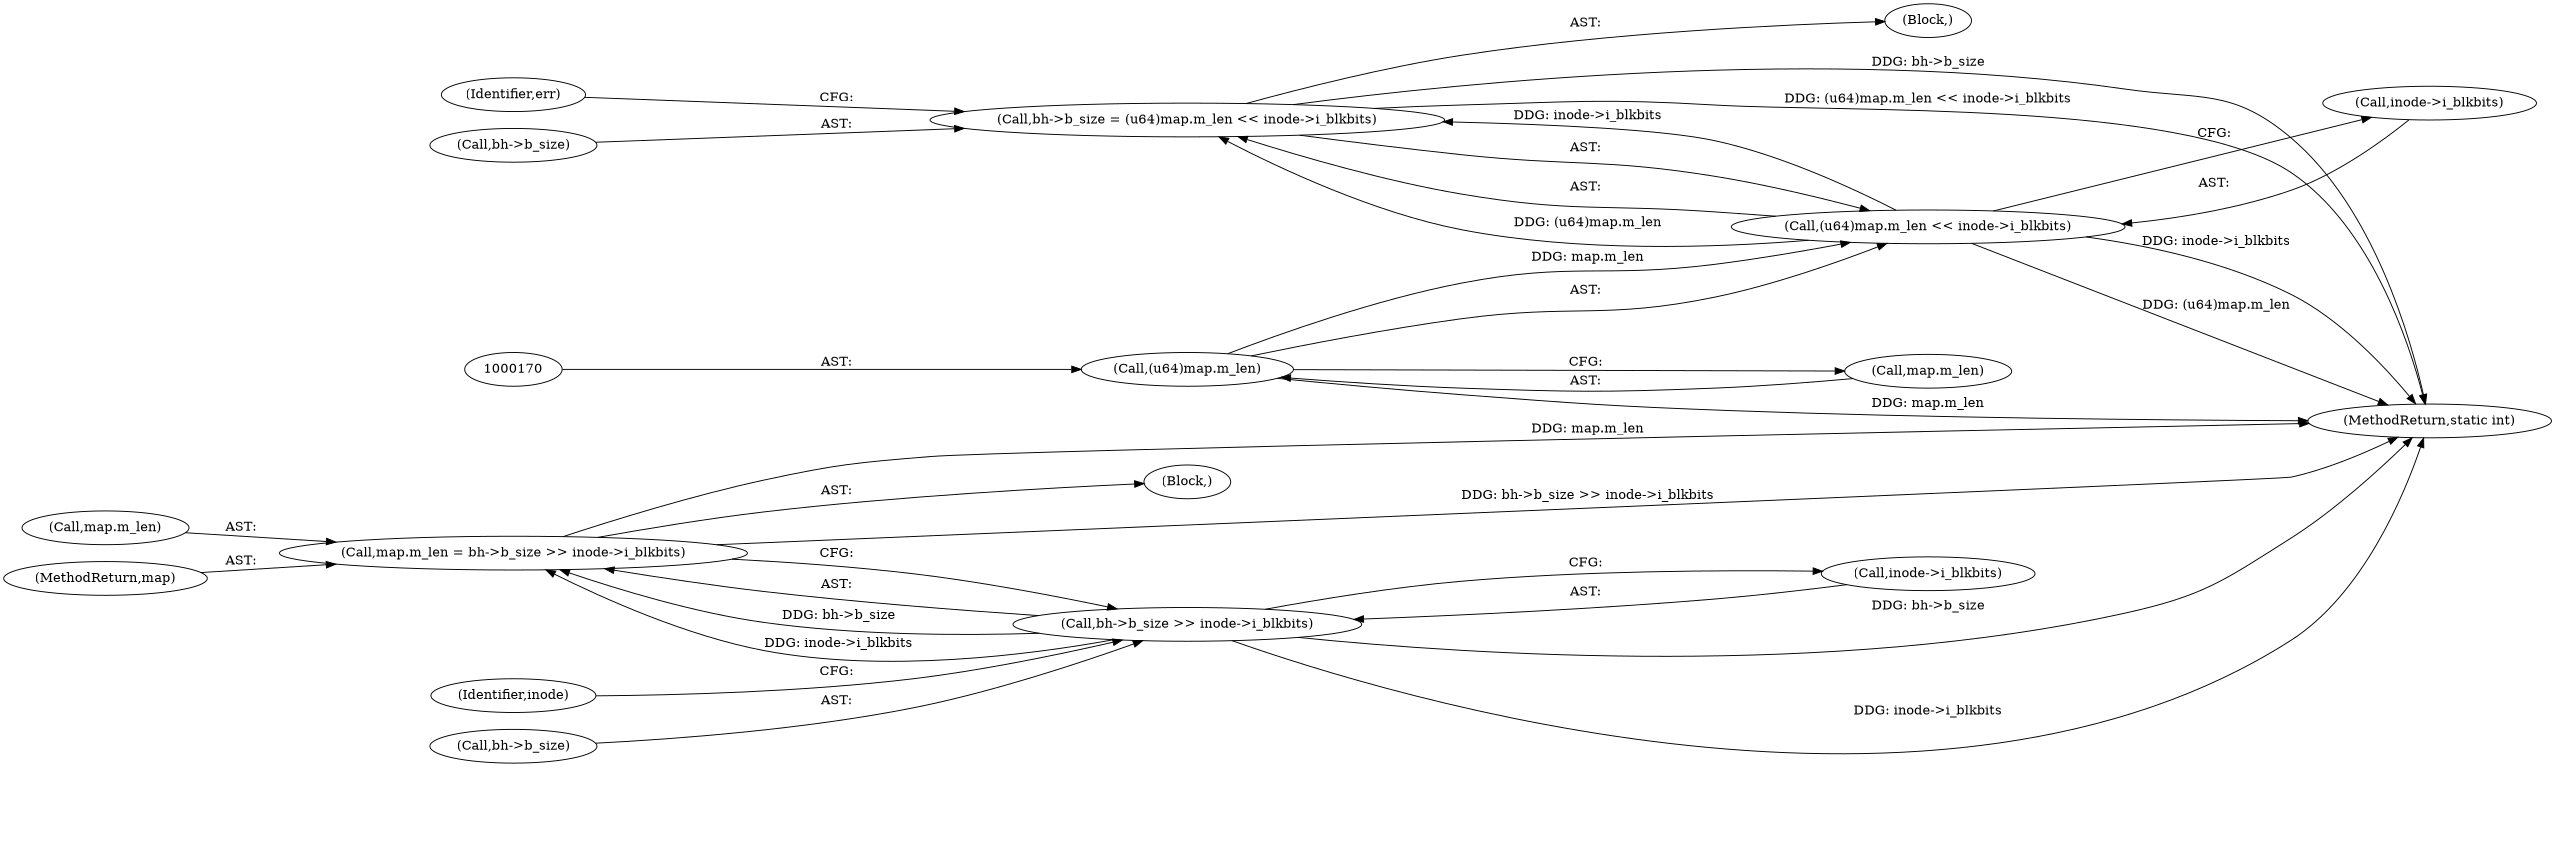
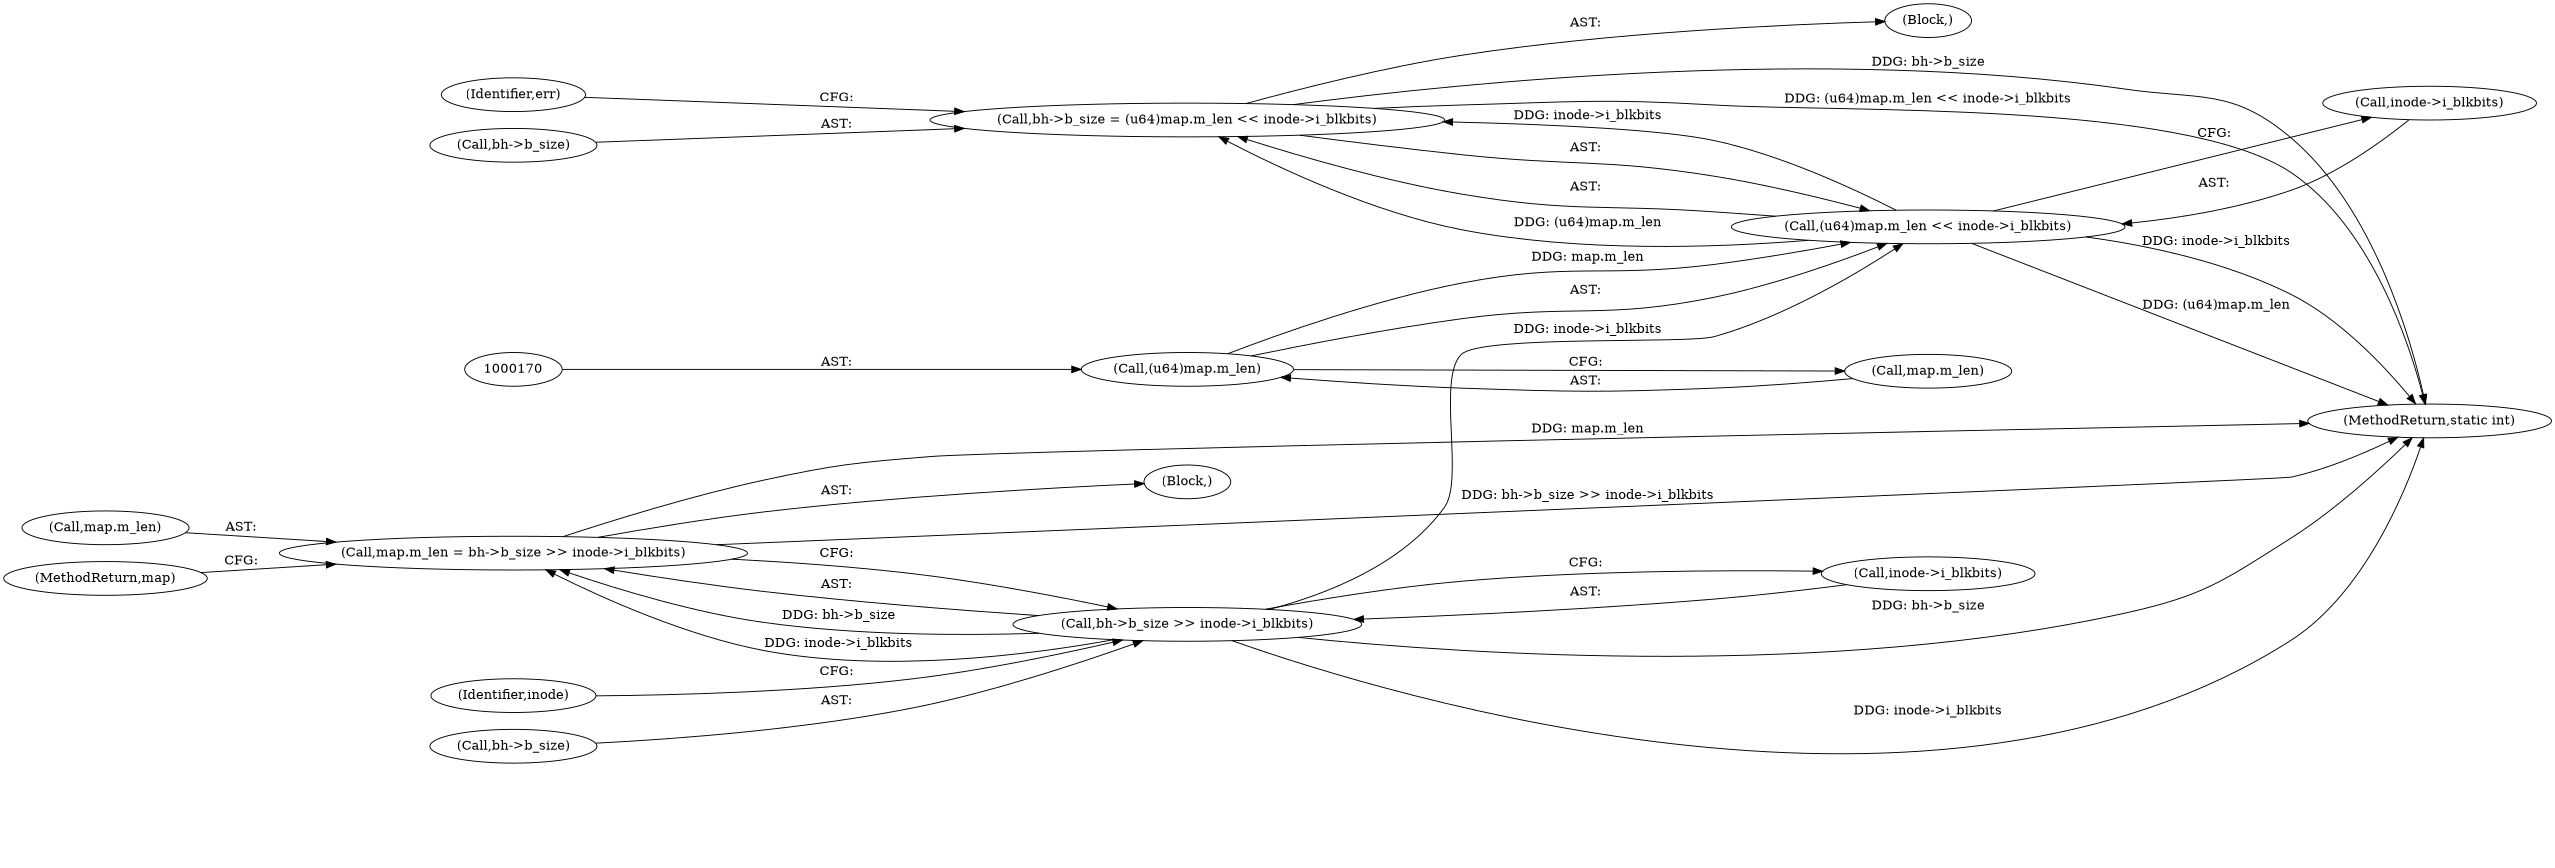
edge "(Call,bh->b_size >> inode->i_blkbits)" -> "(Call,(u64)map.m_len << inode->i_blkbits)": added, label "DDG: inode->i_blkbits"
edge "(Call,(u64)map.m_len)" -> "(MethodReturn,static int)": removed, label "DDG: map.m_len"
edge "(MethodReturn,map)" -> "(Call,map.m_len = bh->b_size >> inode->i_blkbits)": label "AST: " -> "CFG: "
